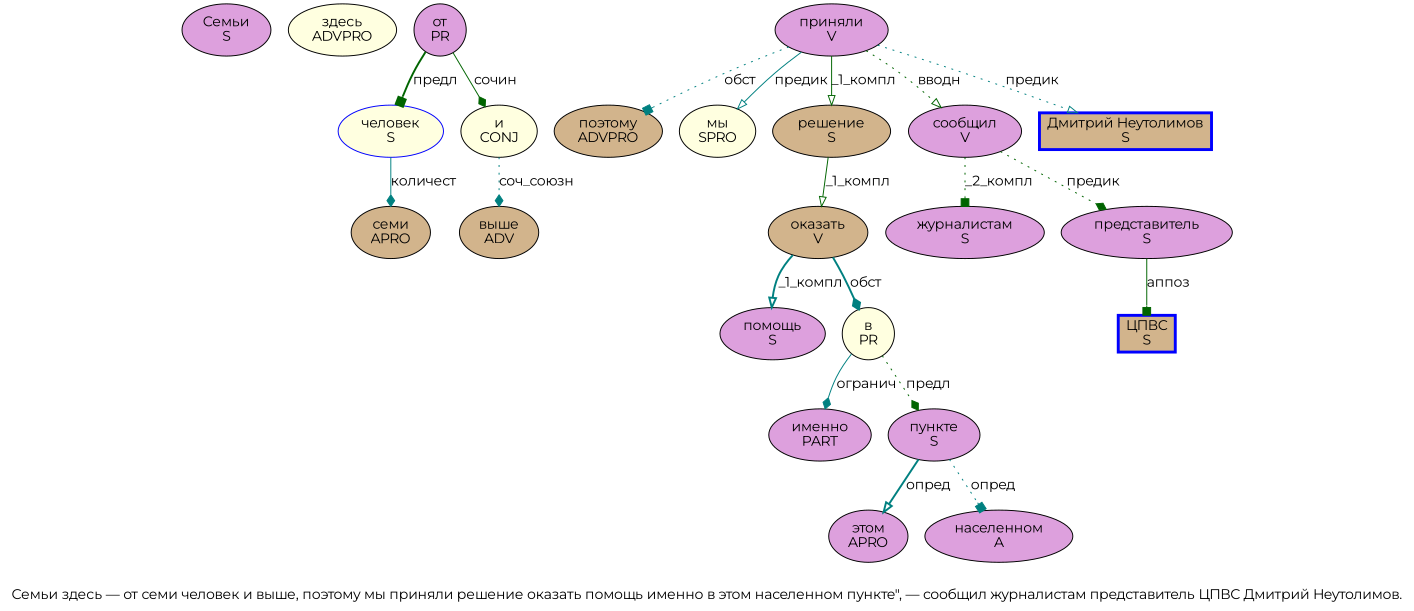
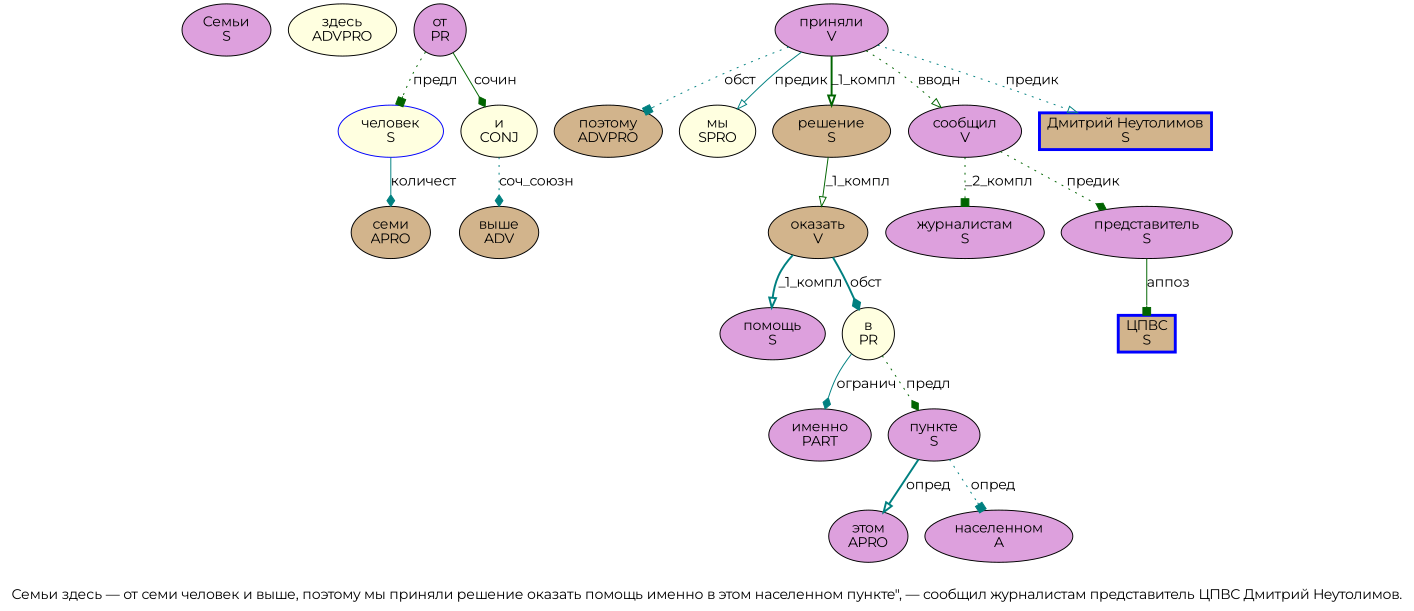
edge "от PR" -> "человек S": style bold -> dotted
edge "приняли V" -> "решение S": style solid -> bold
